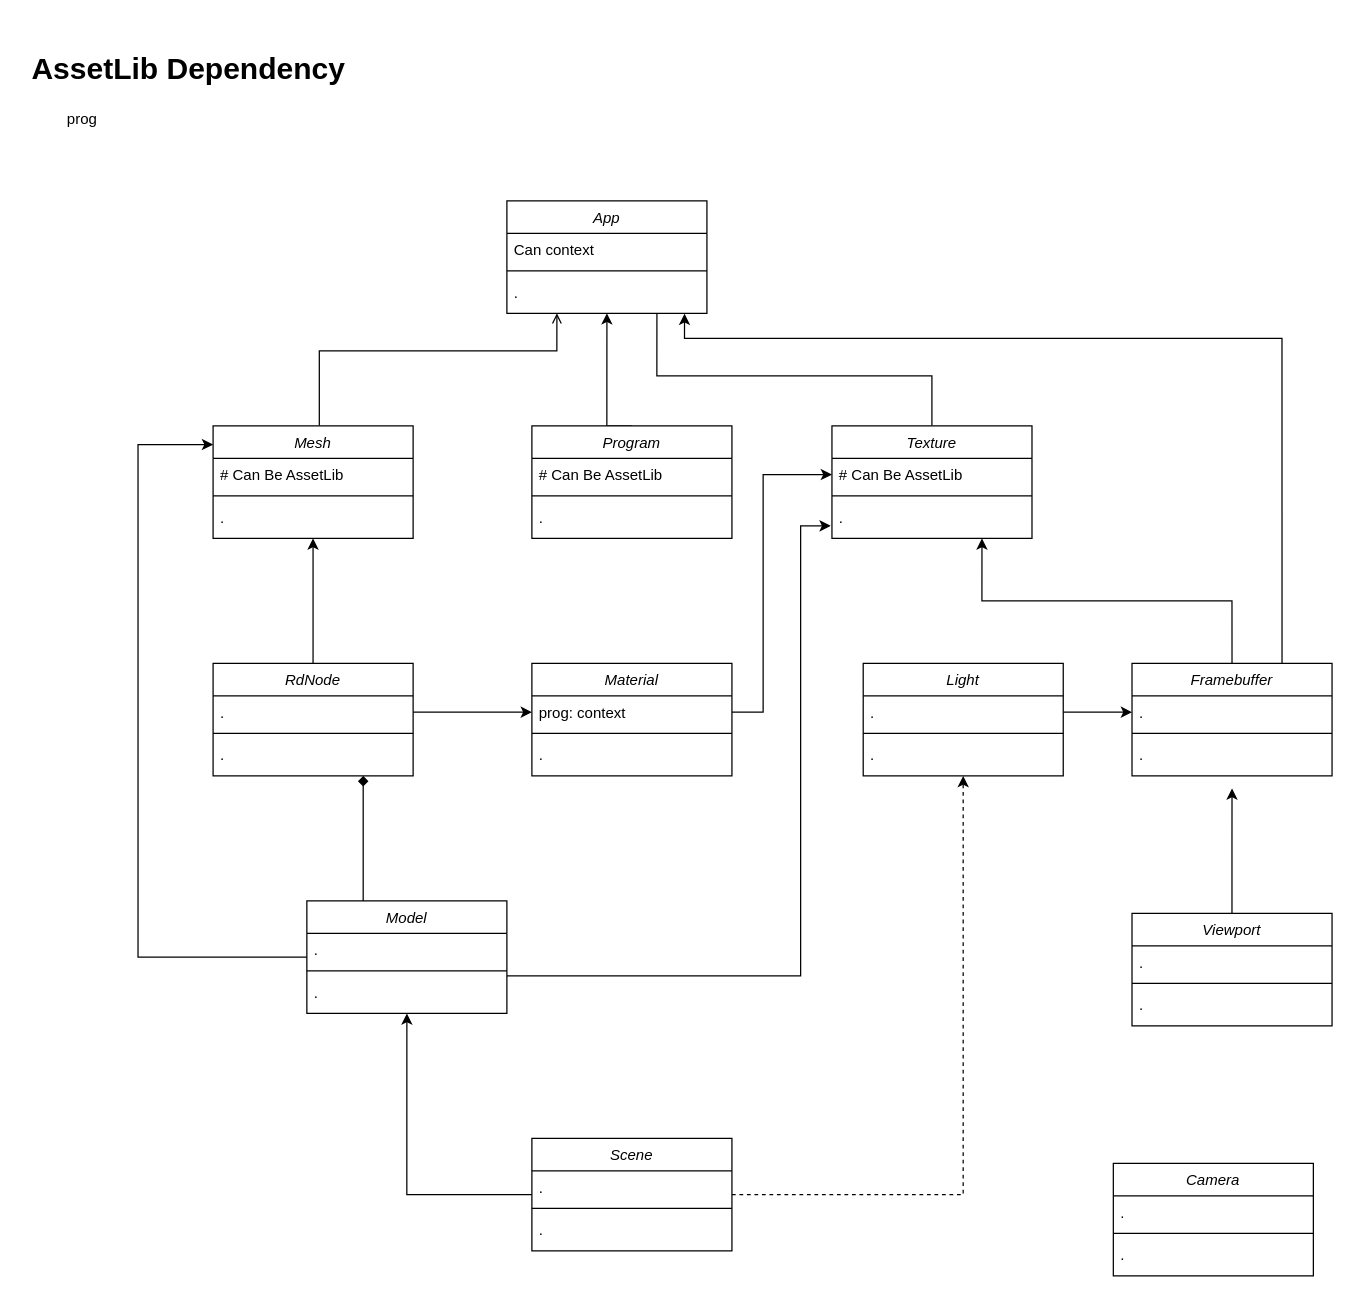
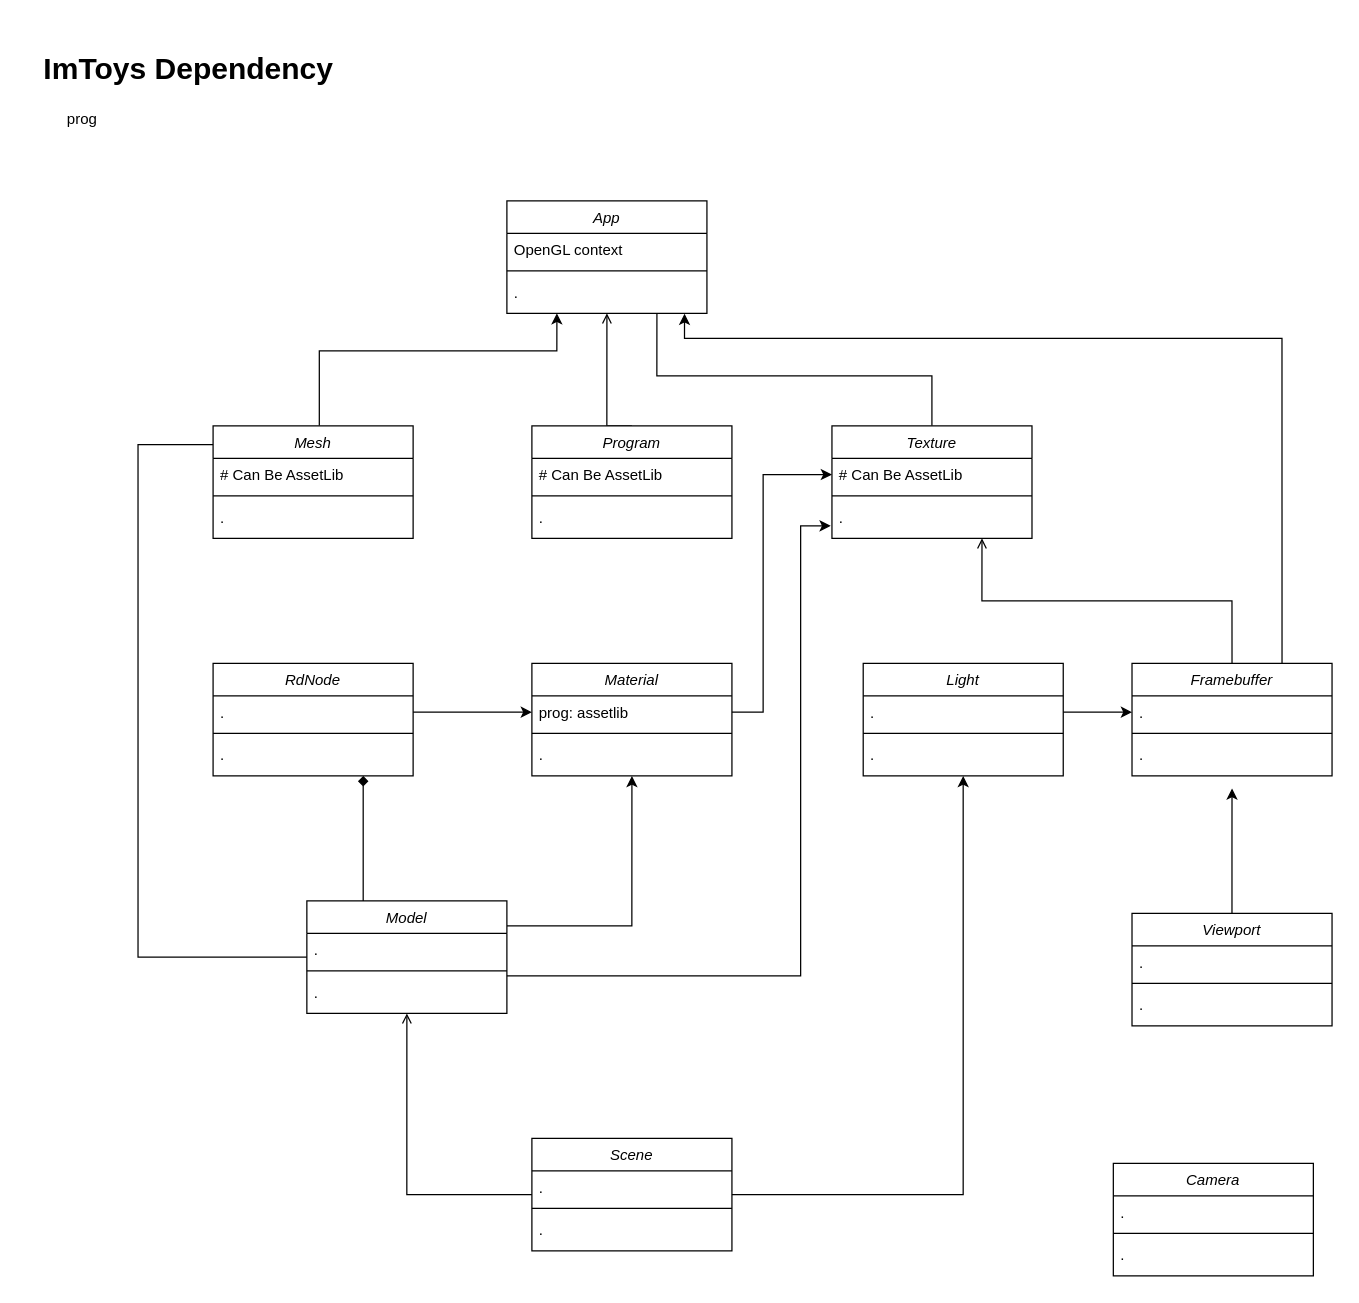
node "AssetLib Dependency": label "AssetLib Dependency" -> "ImToys Dependency"
node "Can context": label "Can context" -> "OpenGL context"
edge "Mesh" -> "App": arrowhead open -> classic
edge "Program" -> "App": arrowhead classic -> open
edge "Model" -> "Mesh": arrowhead classic -> none
edge "Framebuffer" -> "Texture": arrowhead classic -> open
edge "RdNode" -> "Mesh": removed
node "prog: context": label "prog: context" -> "prog: assetlib"
edge "Model" -> "Material": added
edge "Scene" -> "Model": arrowhead classic -> open
edge "Scene" -> "Light": style dashed -> solid
